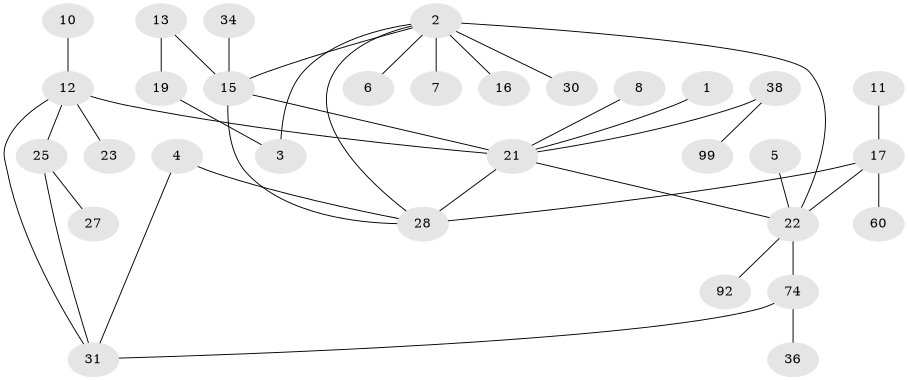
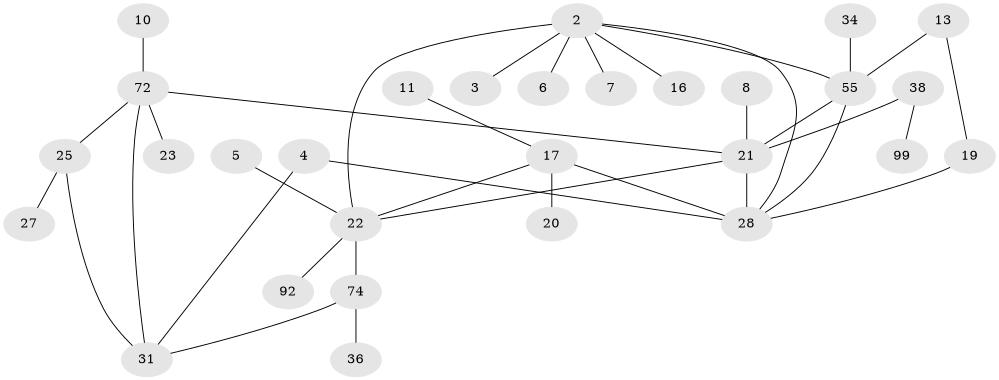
node "12": label "12" -> "72"
node "15": label "15" -> "55"
node "30": removed
node "1": removed
edge "19" -- "3": now "19" -- "28"
node "60": label "60" -> "20"
